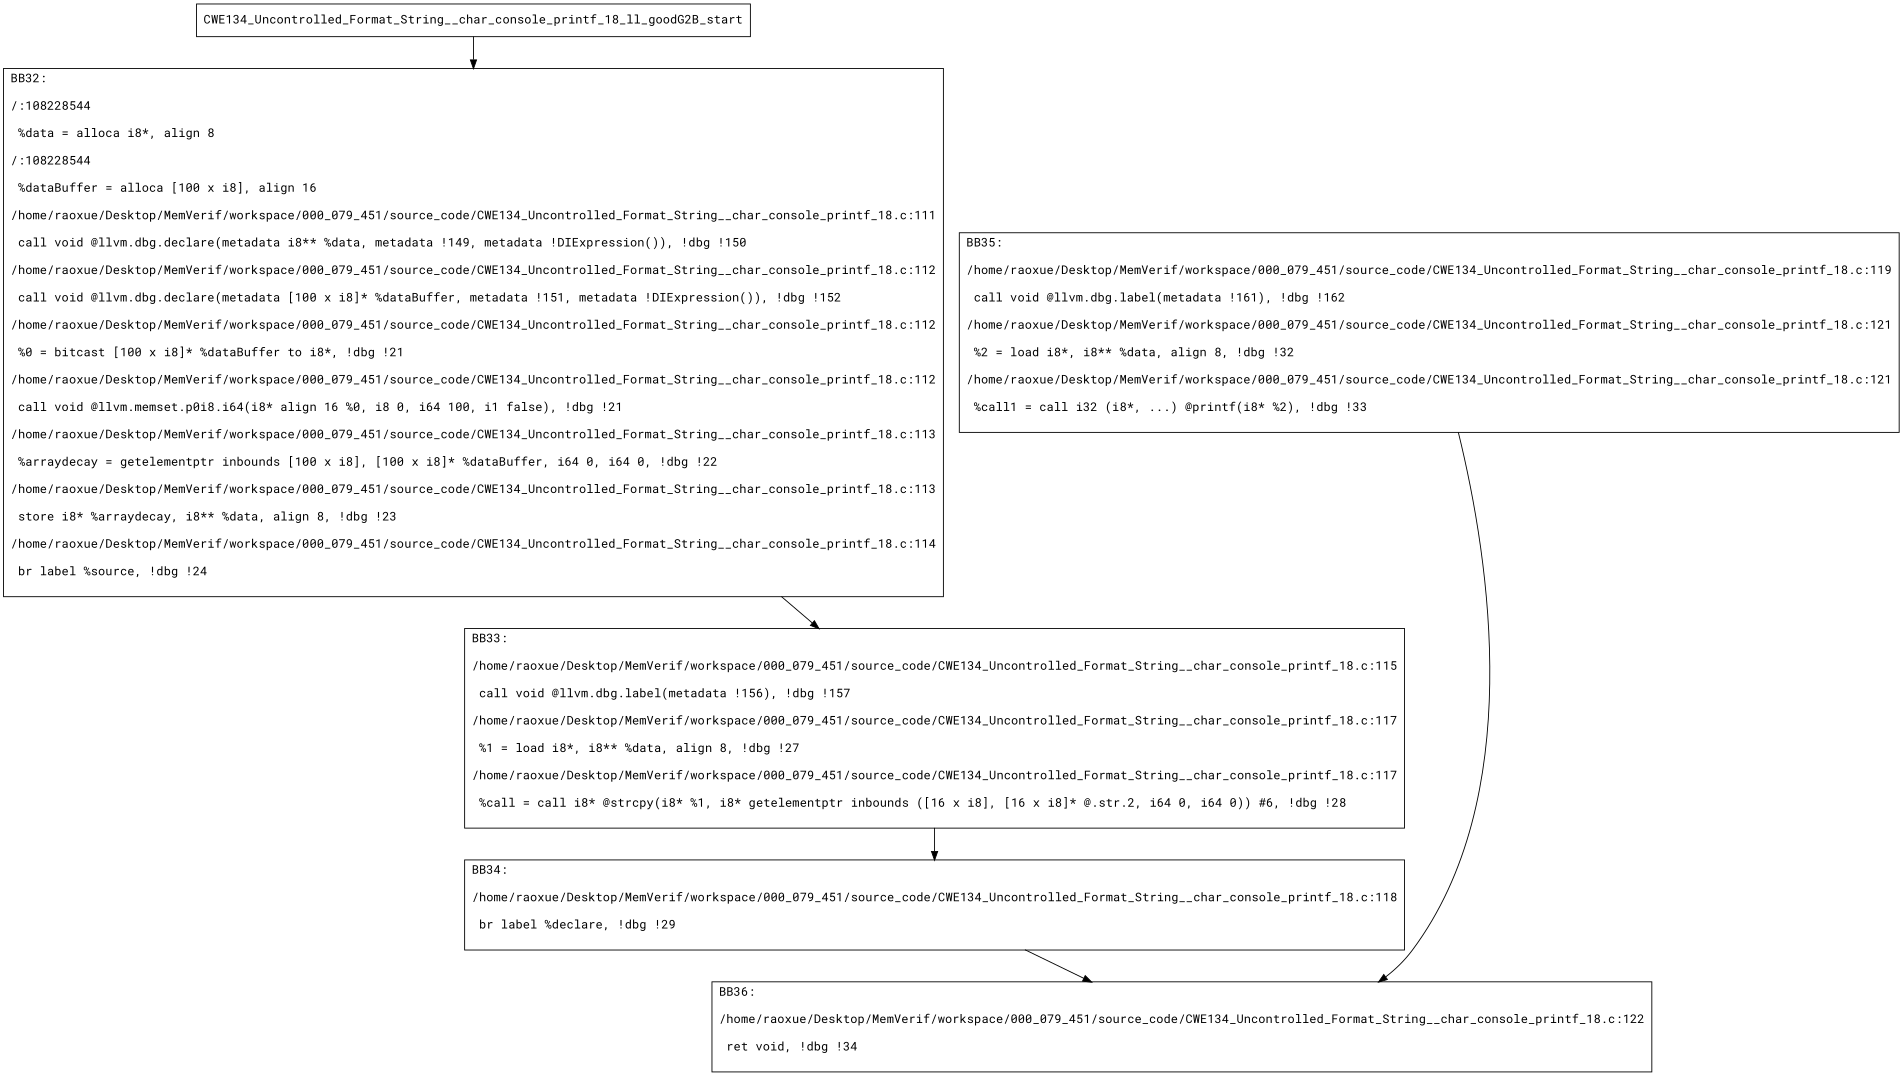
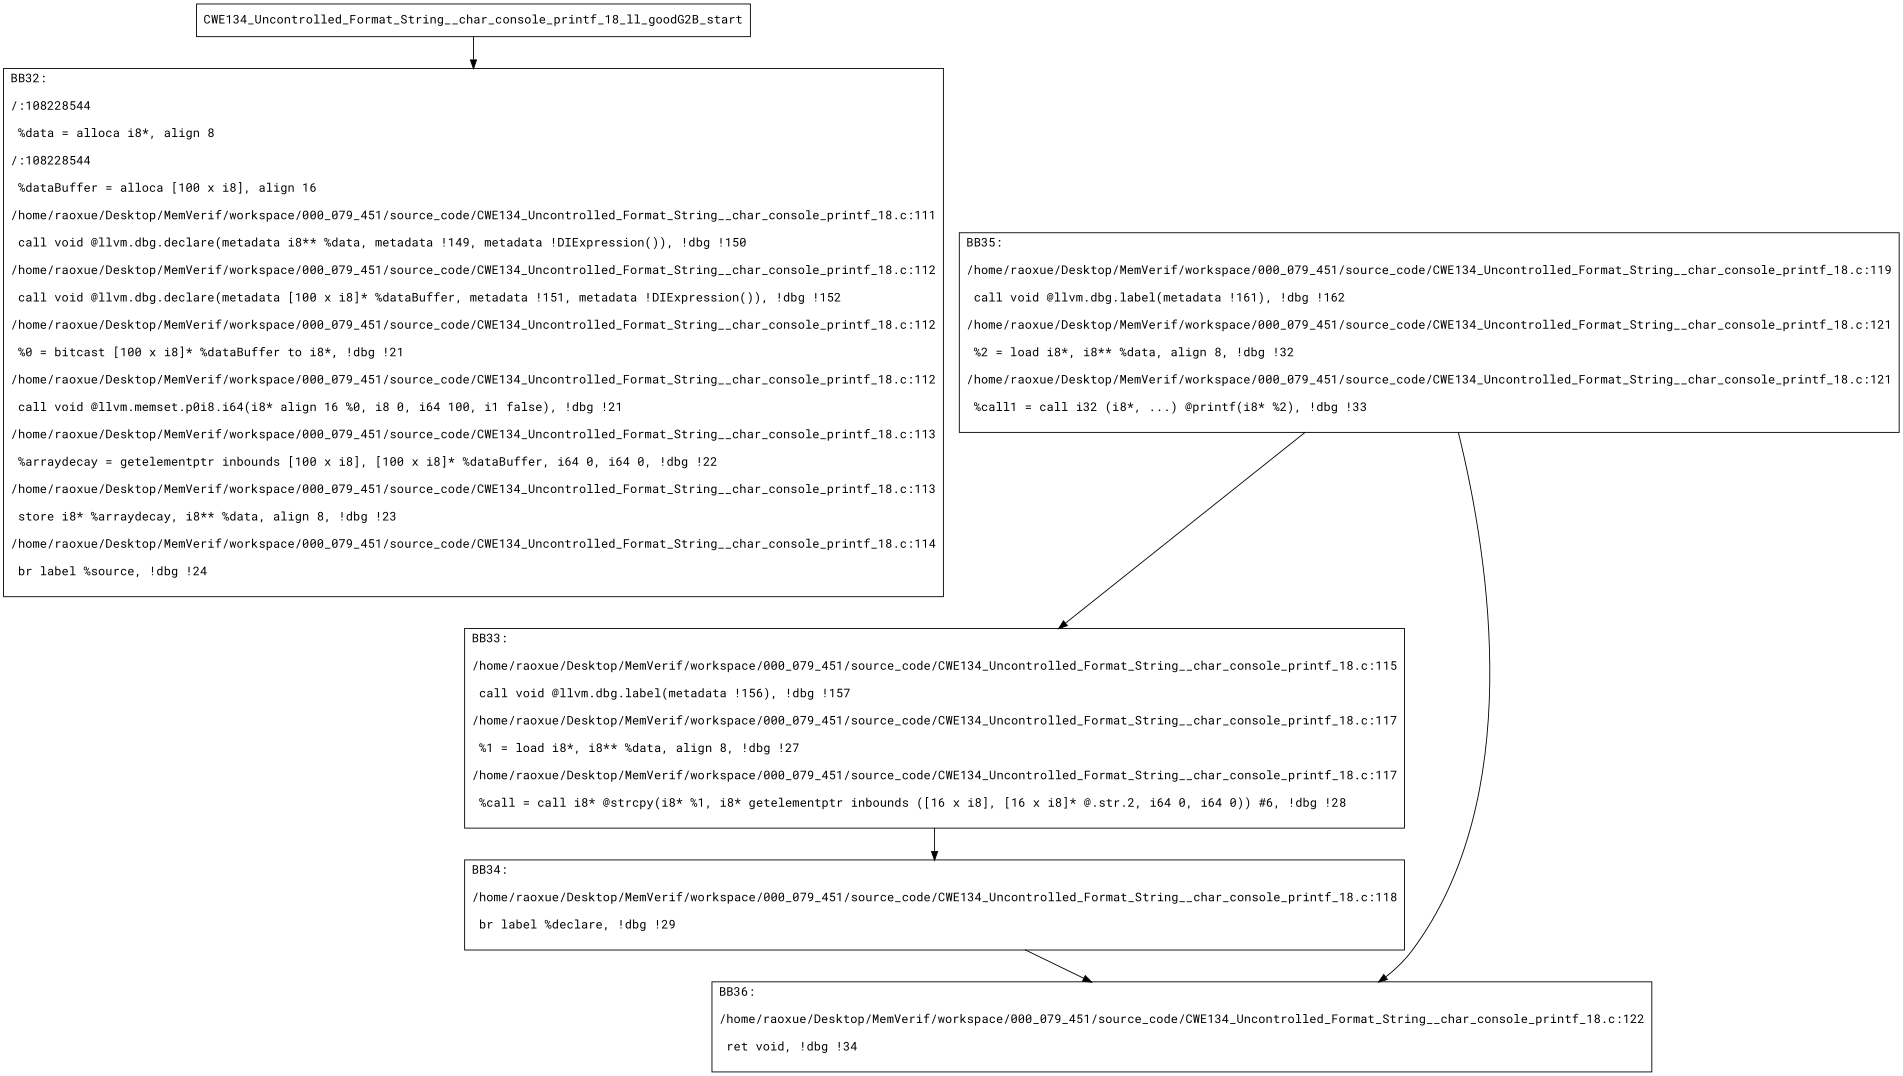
edge "BB32:" -> "BB33:": now "BB35:" -> "BB33:"
